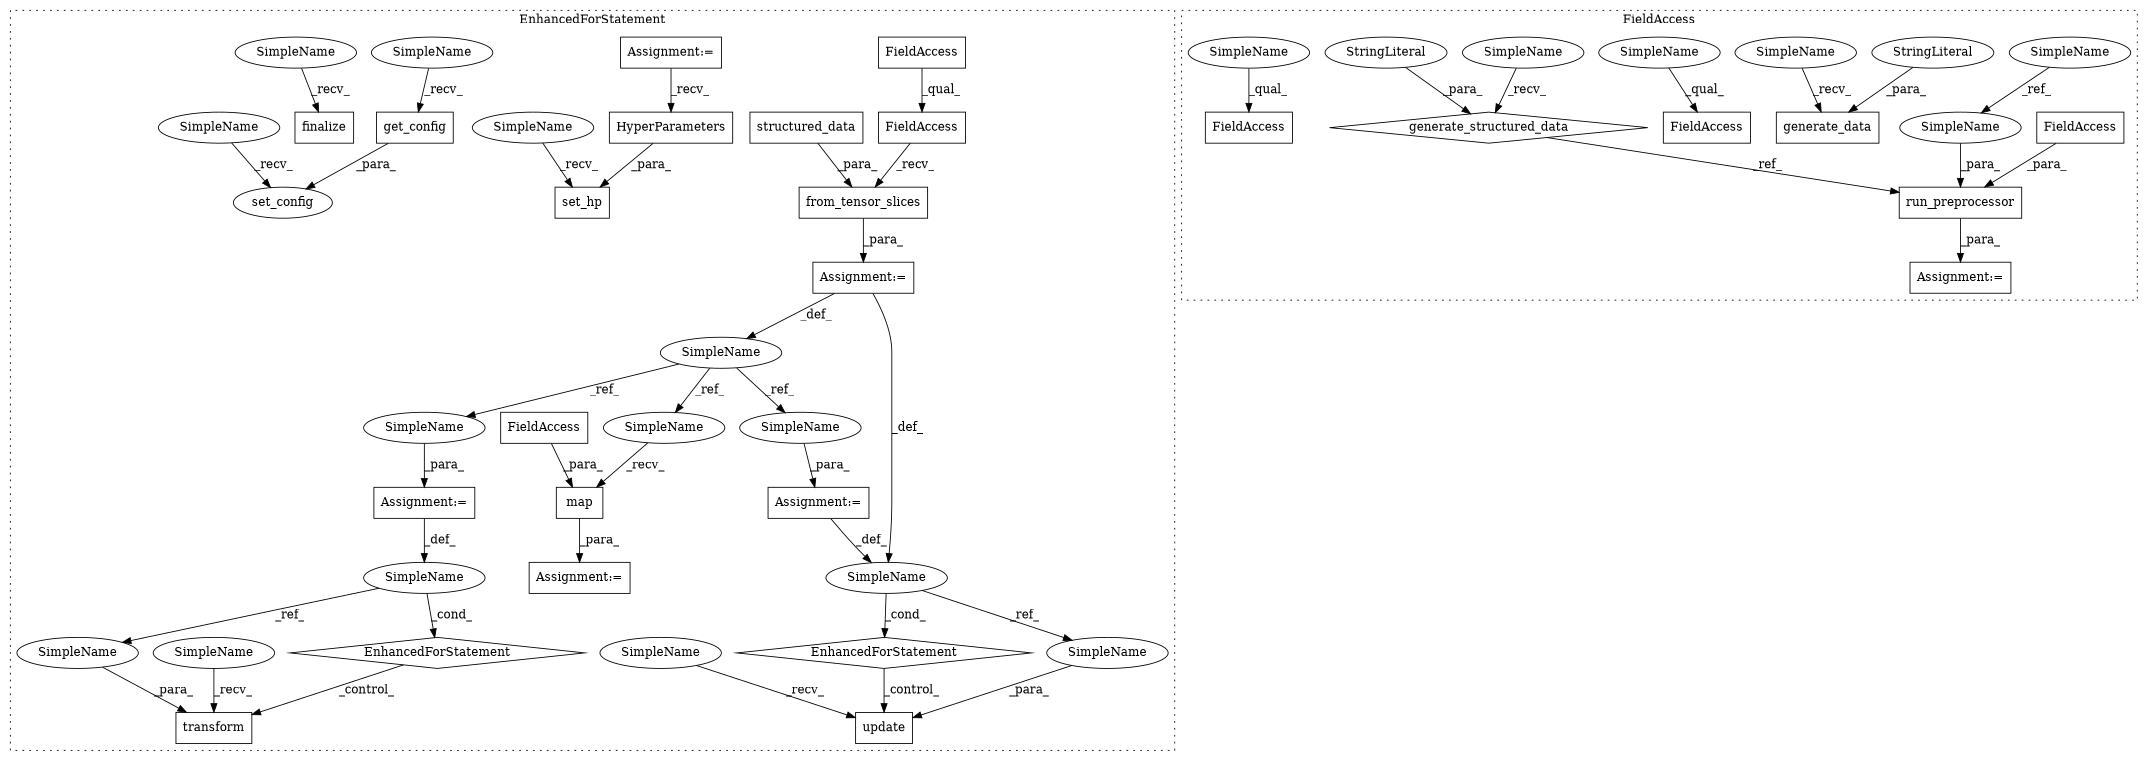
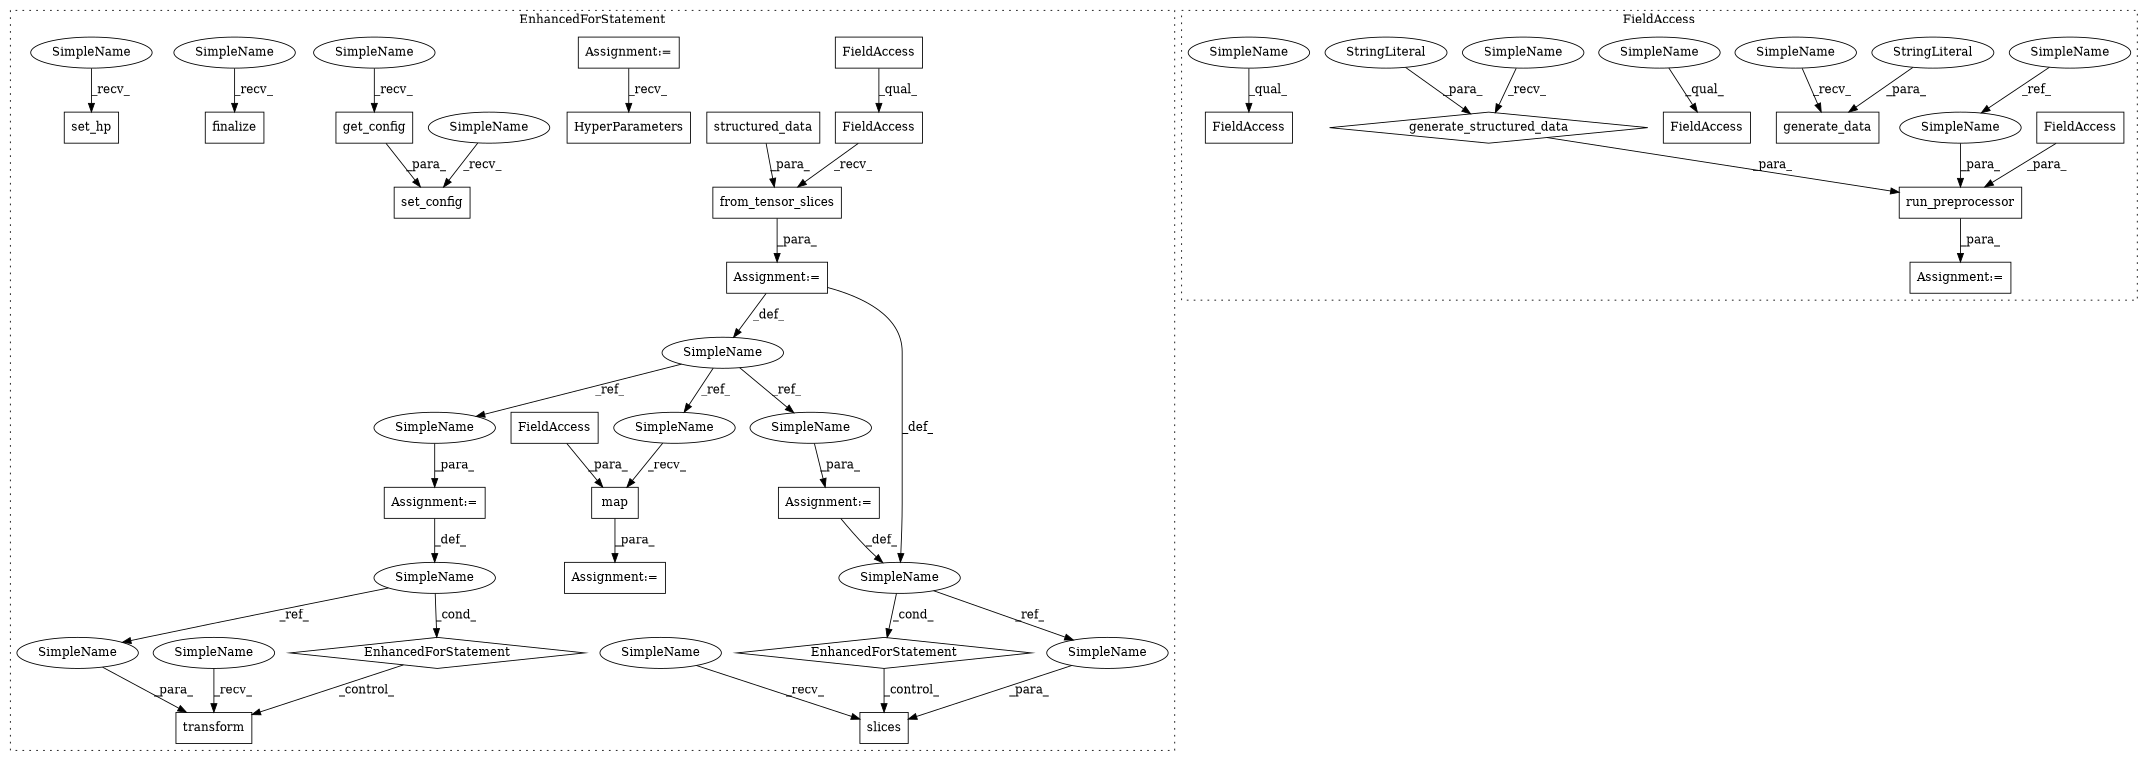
edge "HyperParameters" -> "set_hp": removed, label "_para_"
edge "generate_structured_data" -> "run_preprocessor": label "_ref_" -> "_para_"
node "set_config": shape ellipse -> box
node "update": label "update" -> "slices"
